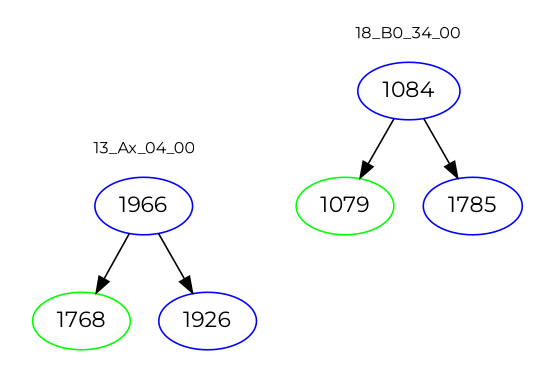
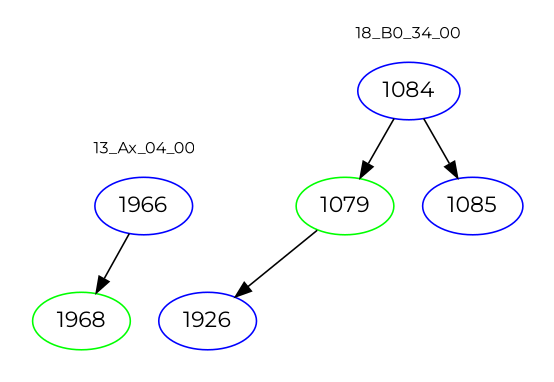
node "1785": label "1785" -> "1085"
edge "1966" -> "1926": now "1079" -> "1926"
node "1768": label "1768" -> "1968"
